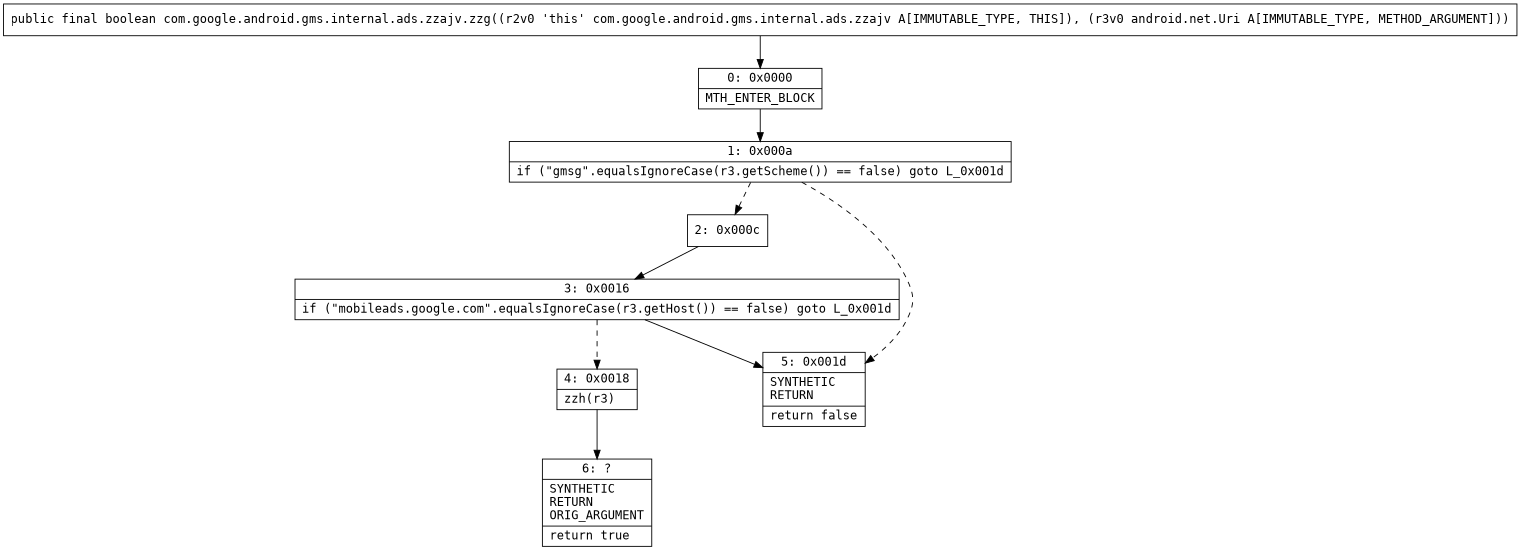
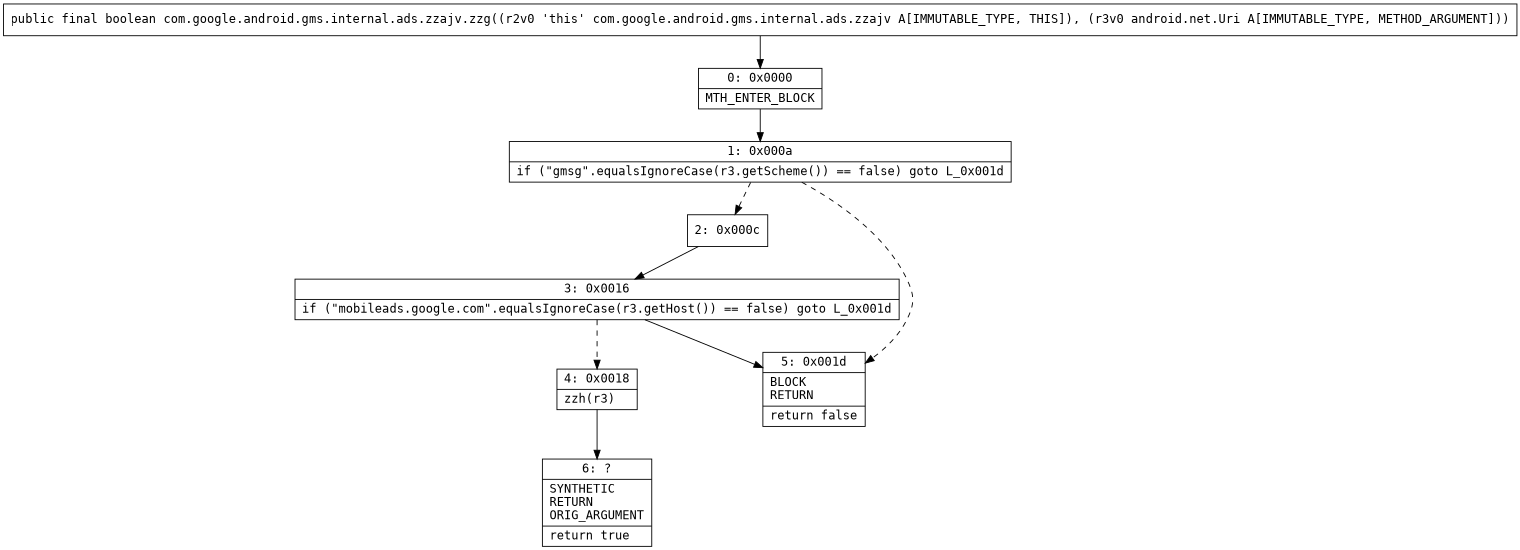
node "5: 0x001d": text "SYNTHETIC" -> "BLOCK"
